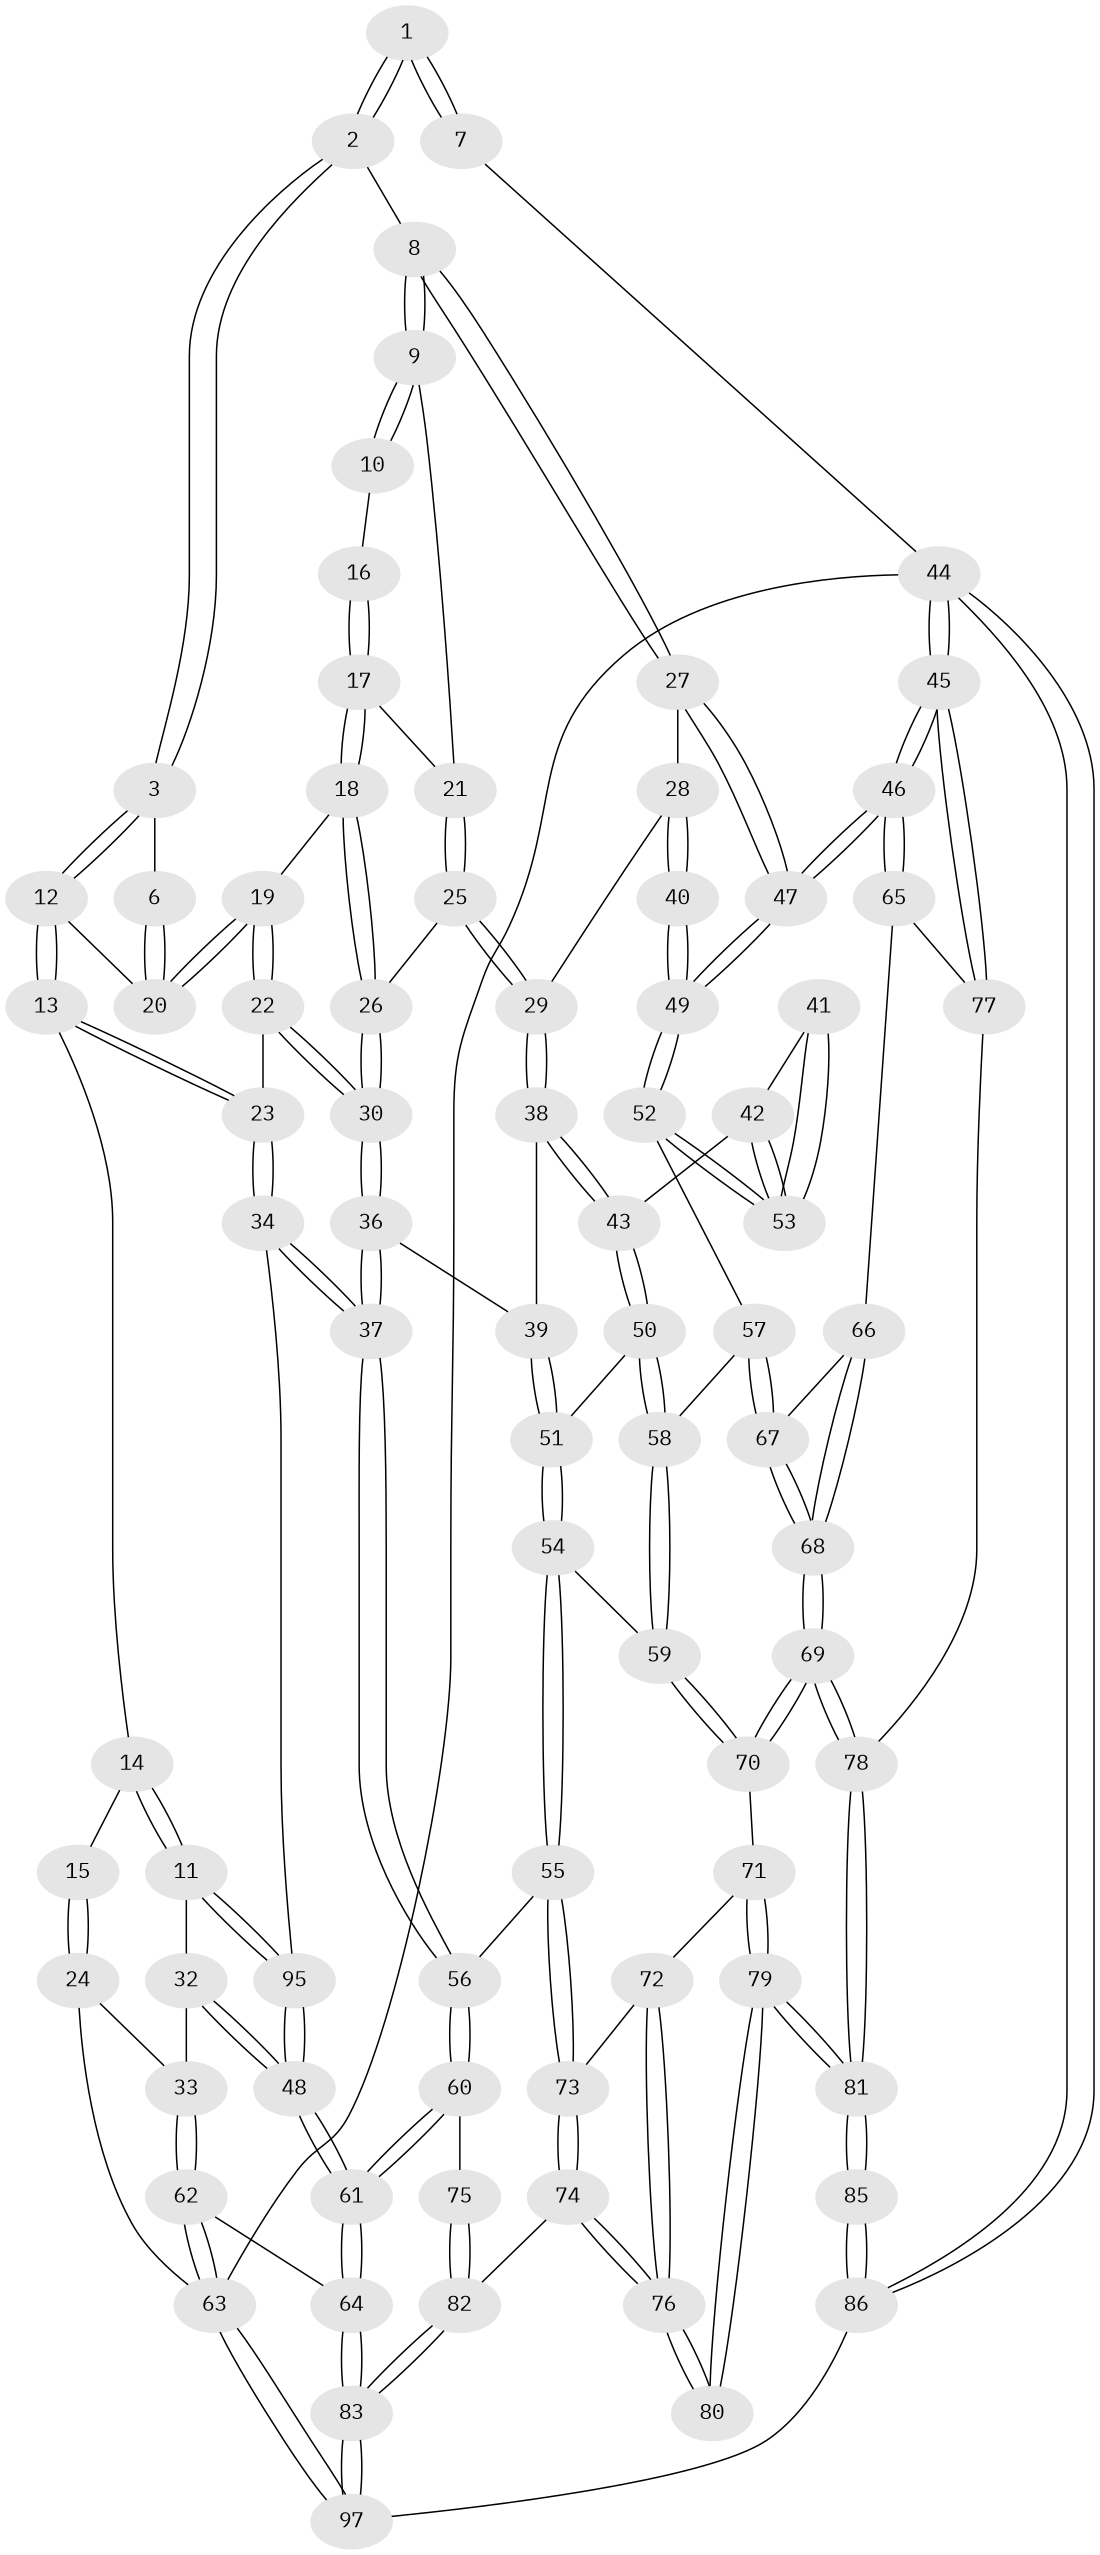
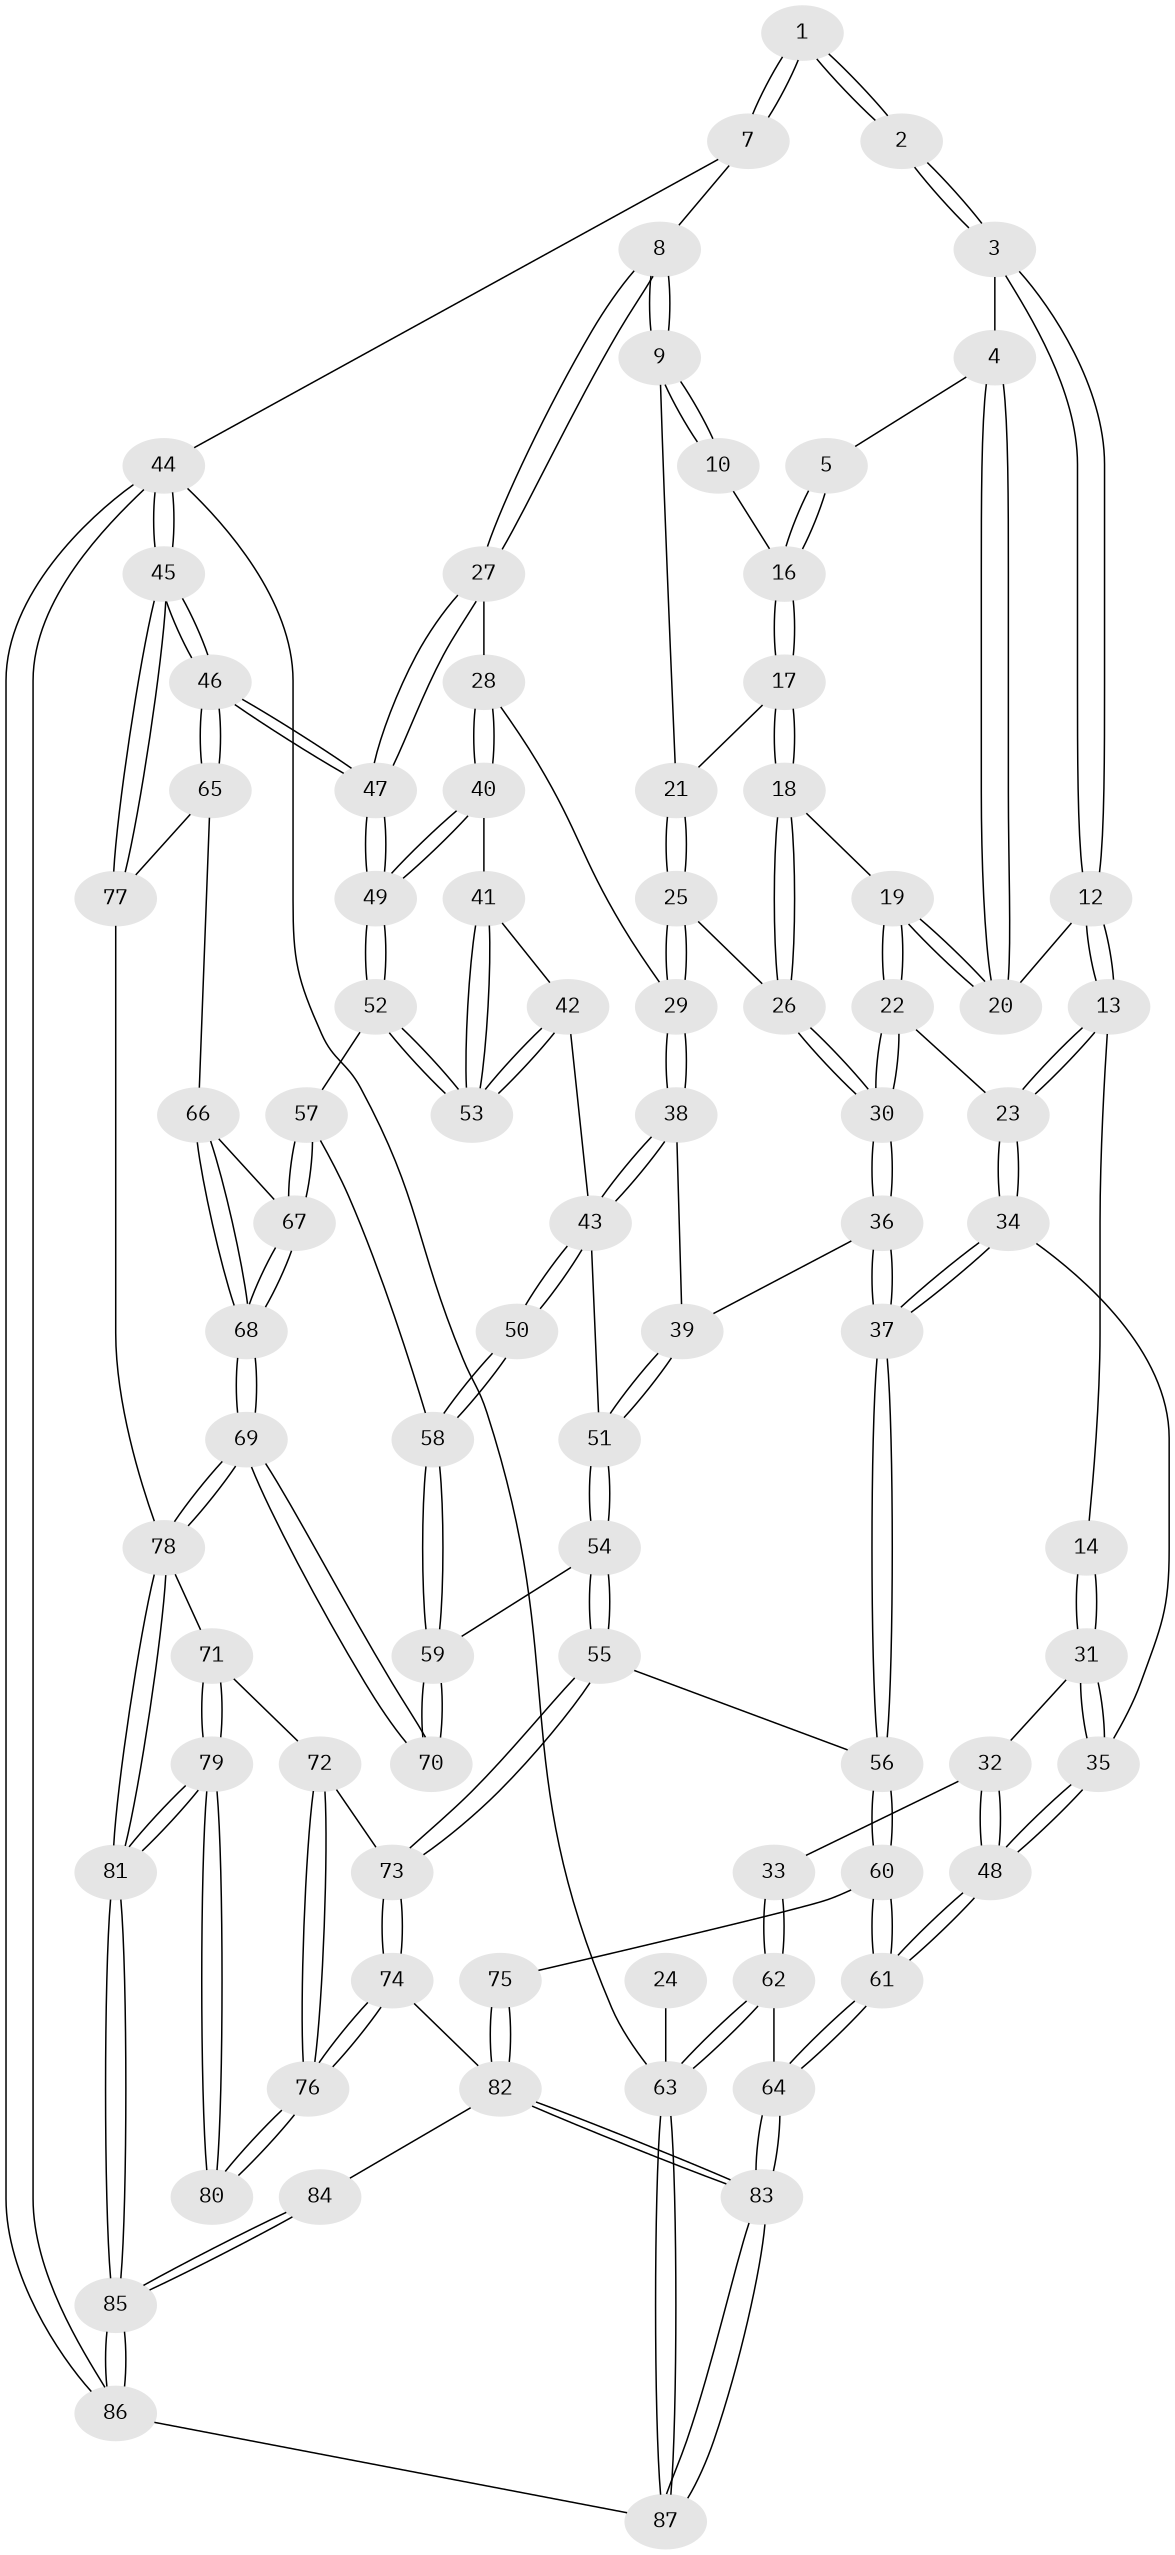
edge "2" -- "8": now "7" -- "8"
node "5": added
edge "40" -- "41": added
node "6": label "6" -> "4"
edge "50" -- "51": now "43" -- "51"
edge "70" -- "71": now "78" -- "71"
node "15": removed
node "11": label "11" -> "31"
node "95": label "95" -> "35"
edge "24" -- "33": removed
node "84": added
node "97": label "97" -> "87"
